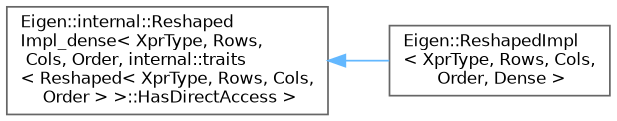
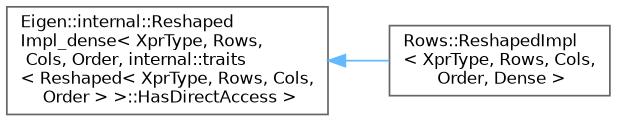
node "Eigen::ReshapedImpl < XprType, Rows, Cols, Order, Dense >": label "Eigen::ReshapedImpl < XprType, Rows, Cols, Order, Dense >" -> "Rows::ReshapedImpl < XprType, Rows, Cols, Order, Dense >"
